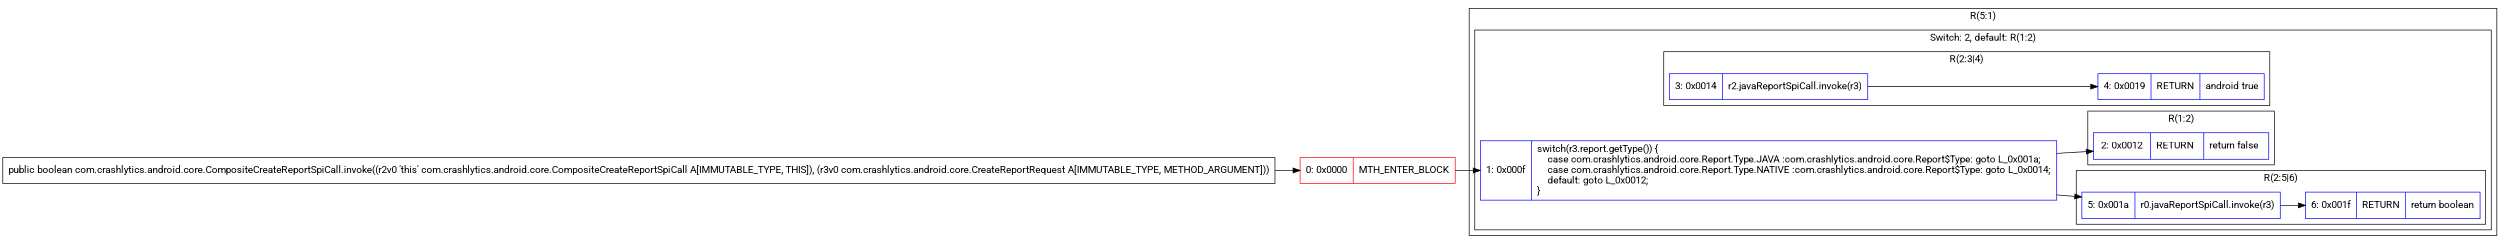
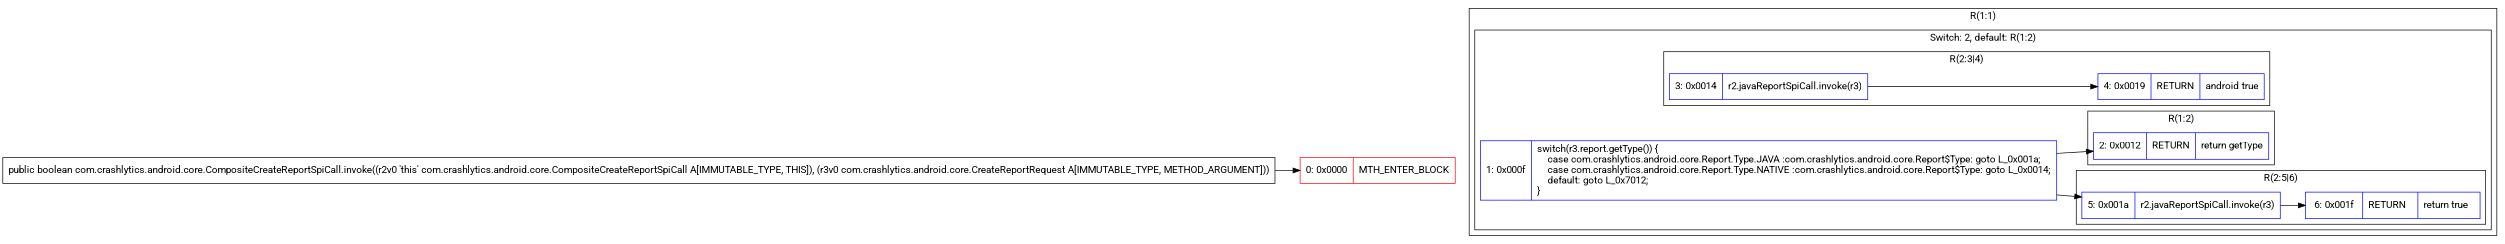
cluster "R(5:1)": label "R(5:1)" -> "R(1:1)"
node "2: 0x0012": text "return false" -> "return getType"
edge "0: 0x0000" -> "1: 0x000f": removed
node "1: 0x000f": text "default: goto L_0x0012;" -> "default: goto L_0x7012;"
node "5: 0x001a": text "r0.javaReportSpiCall.invoke(r3)" -> "r2.javaReportSpiCall.invoke(r3)"
node "6: 0x001f": text "return boolean" -> "return true"
